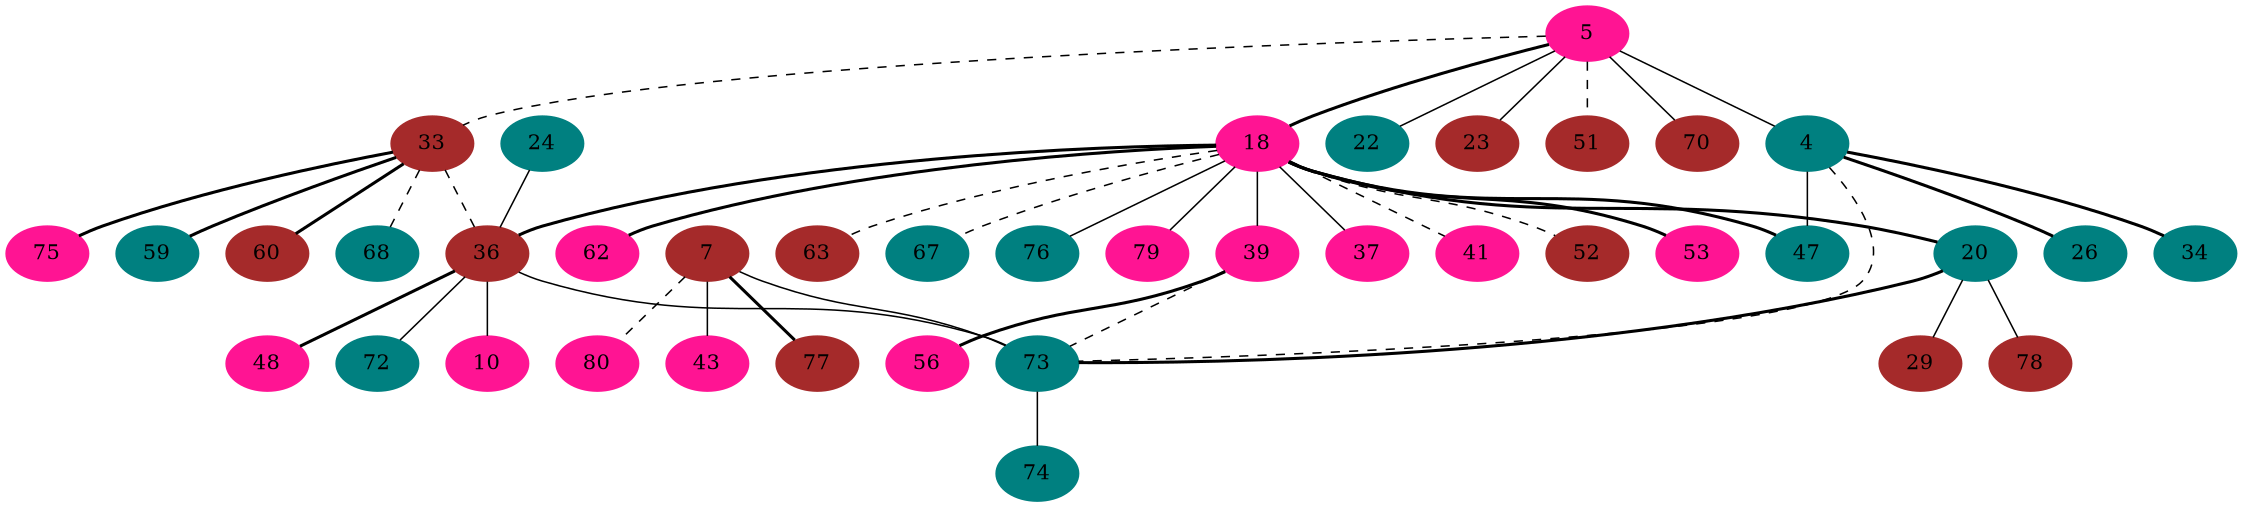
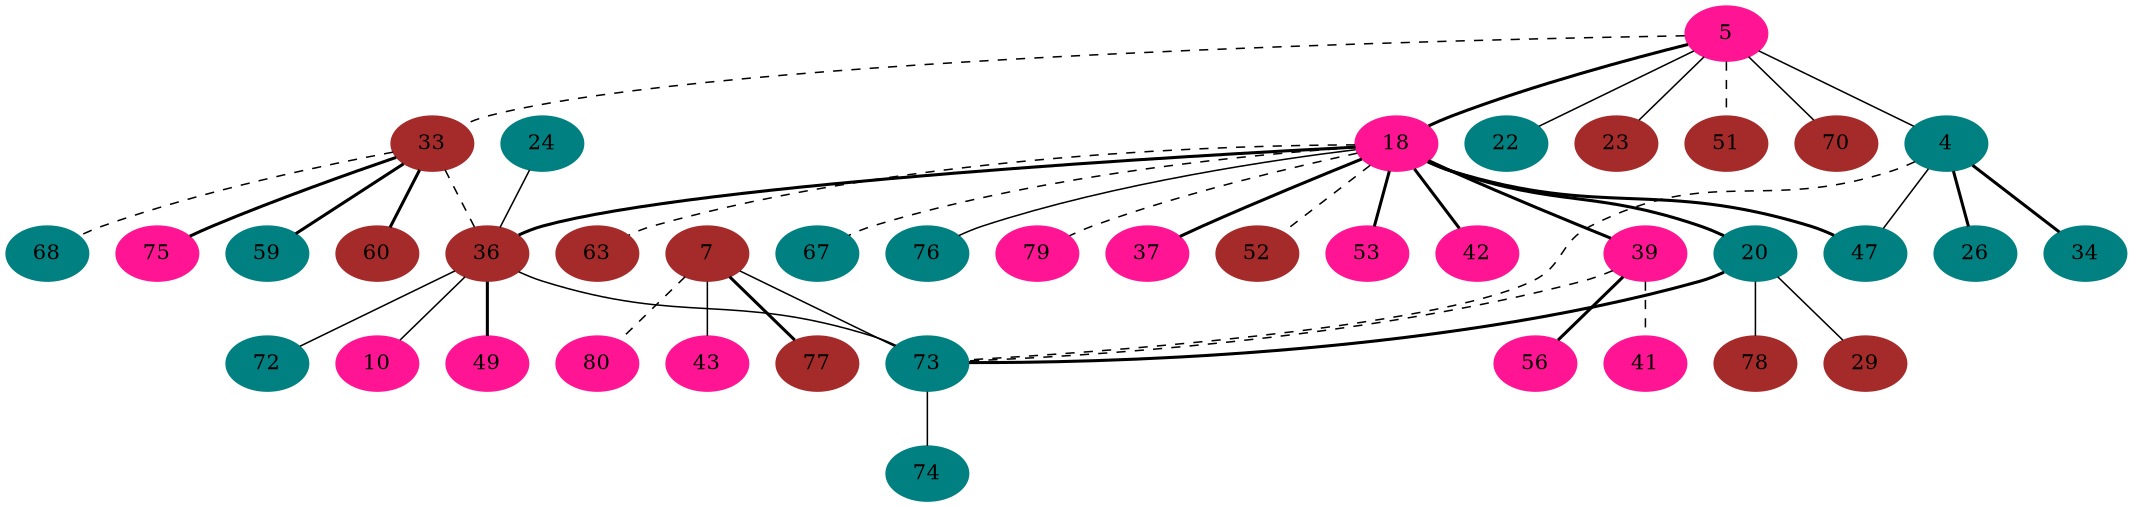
edge "18" -- "79": style solid -> dashed
edge "18" -- "37": style solid -> bold
edge "18" -- "39": style solid -> bold
edge "18" -- "41": now "39" -- "41"
node "62": label "62" -> "42"
node "48": label "48" -> "49"
